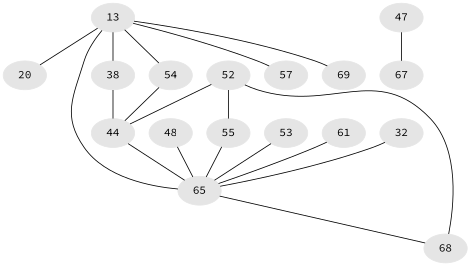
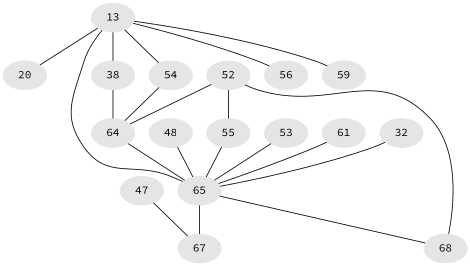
node "57": label "57" -> "56"
node "69": label "69" -> "59"
node "44": label "44" -> "64"
edge "65" -- "67": added
